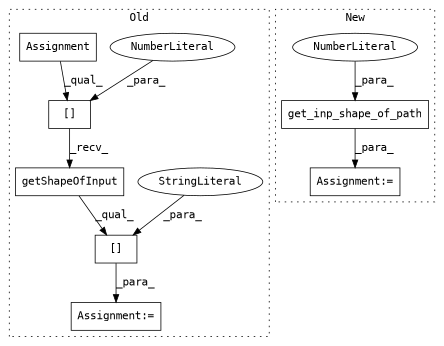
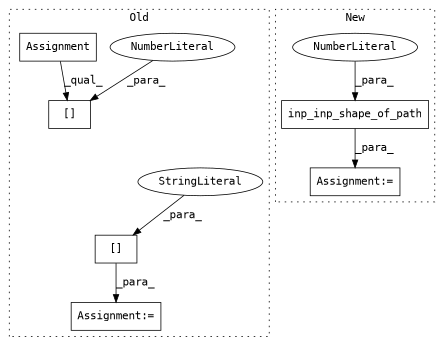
node "get_inp_shape_of_path": label "get_inp_shape_of_path" -> "inp_inp_shape_of_path"
node "getShapeOfInput": removed
